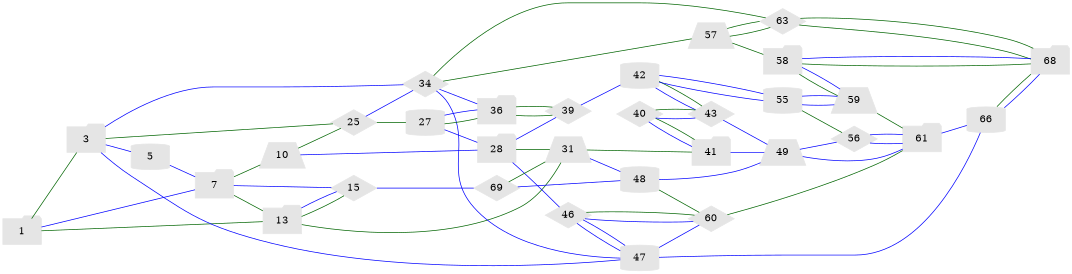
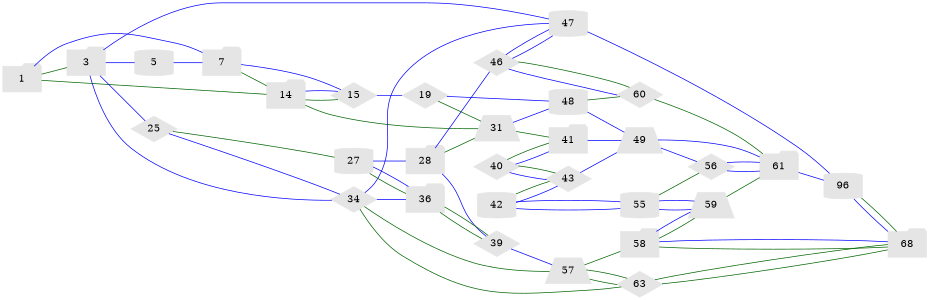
edge "42" -- "39": now "57" -- "39"
node "66": label "66" -> "96"
edge "25" -- "3": color darkgreen -> blue
node "10": removed
node "69": label "69" -> "19"
node "13": label "13" -> "14"
edge "60" -- "47": removed
